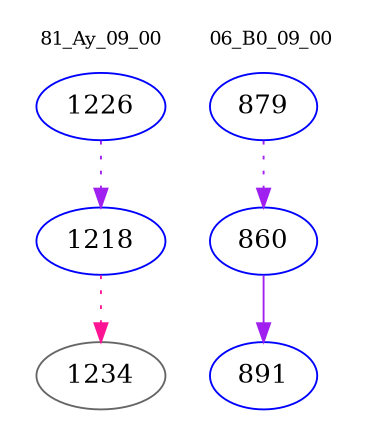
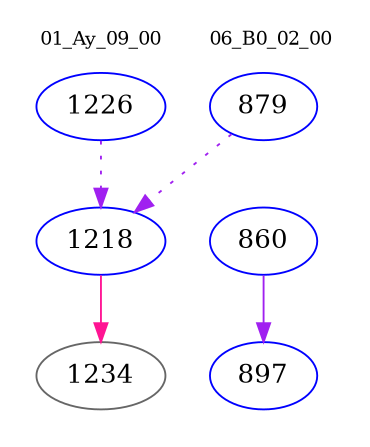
cluster "81_Ay_09_00": label "81_Ay_09_00" -> "01_Ay_09_00"
cluster "06_B0_09_00": label "06_B0_09_00" -> "06_B0_02_00"
edge "879" -> "860": now "879" -> "1218"
edge "1218" -> "1234": style dotted -> solid
node "891": label "891" -> "897"
